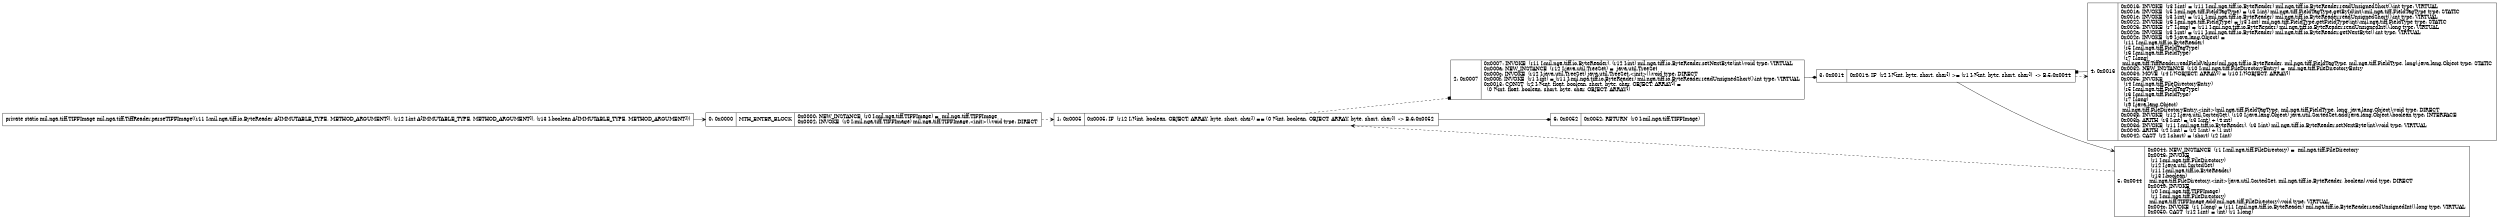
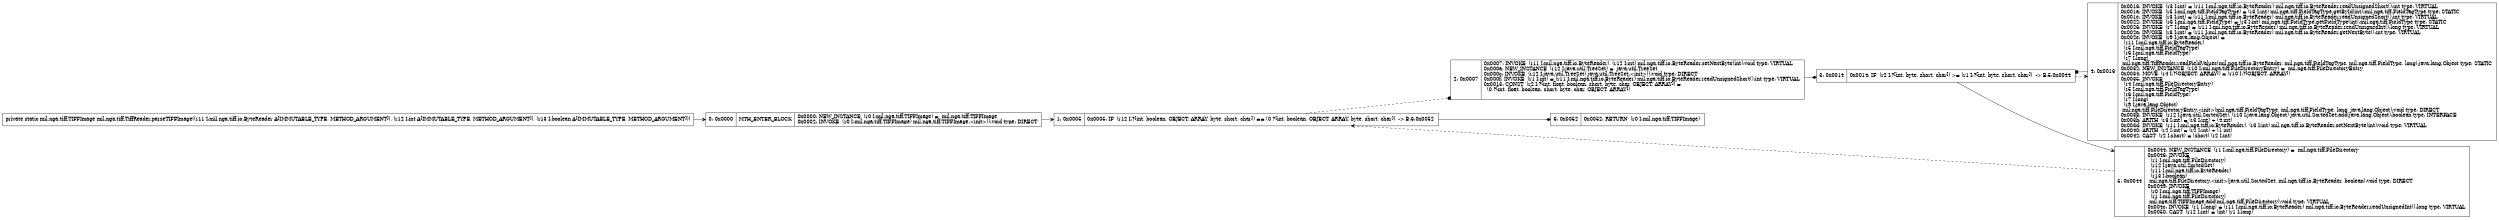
edge "0: 0x0000" -> "1: 0x0005": style dashed -> solid
